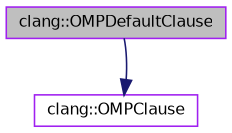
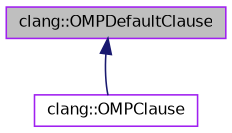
edge "clang::OMPDefaultClause" -> "clang::OMPClause": reversed
